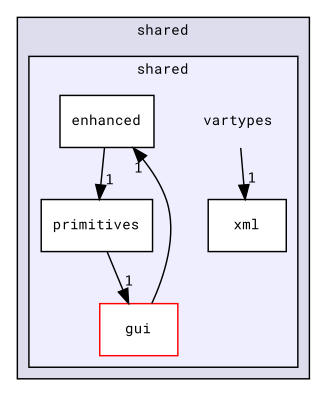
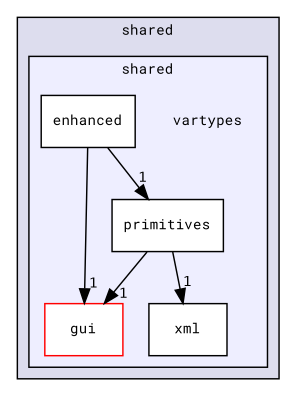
edge "vartypes" -> "xml": now "primitives" -> "xml"
edge "gui" -> "enhanced": reversed
